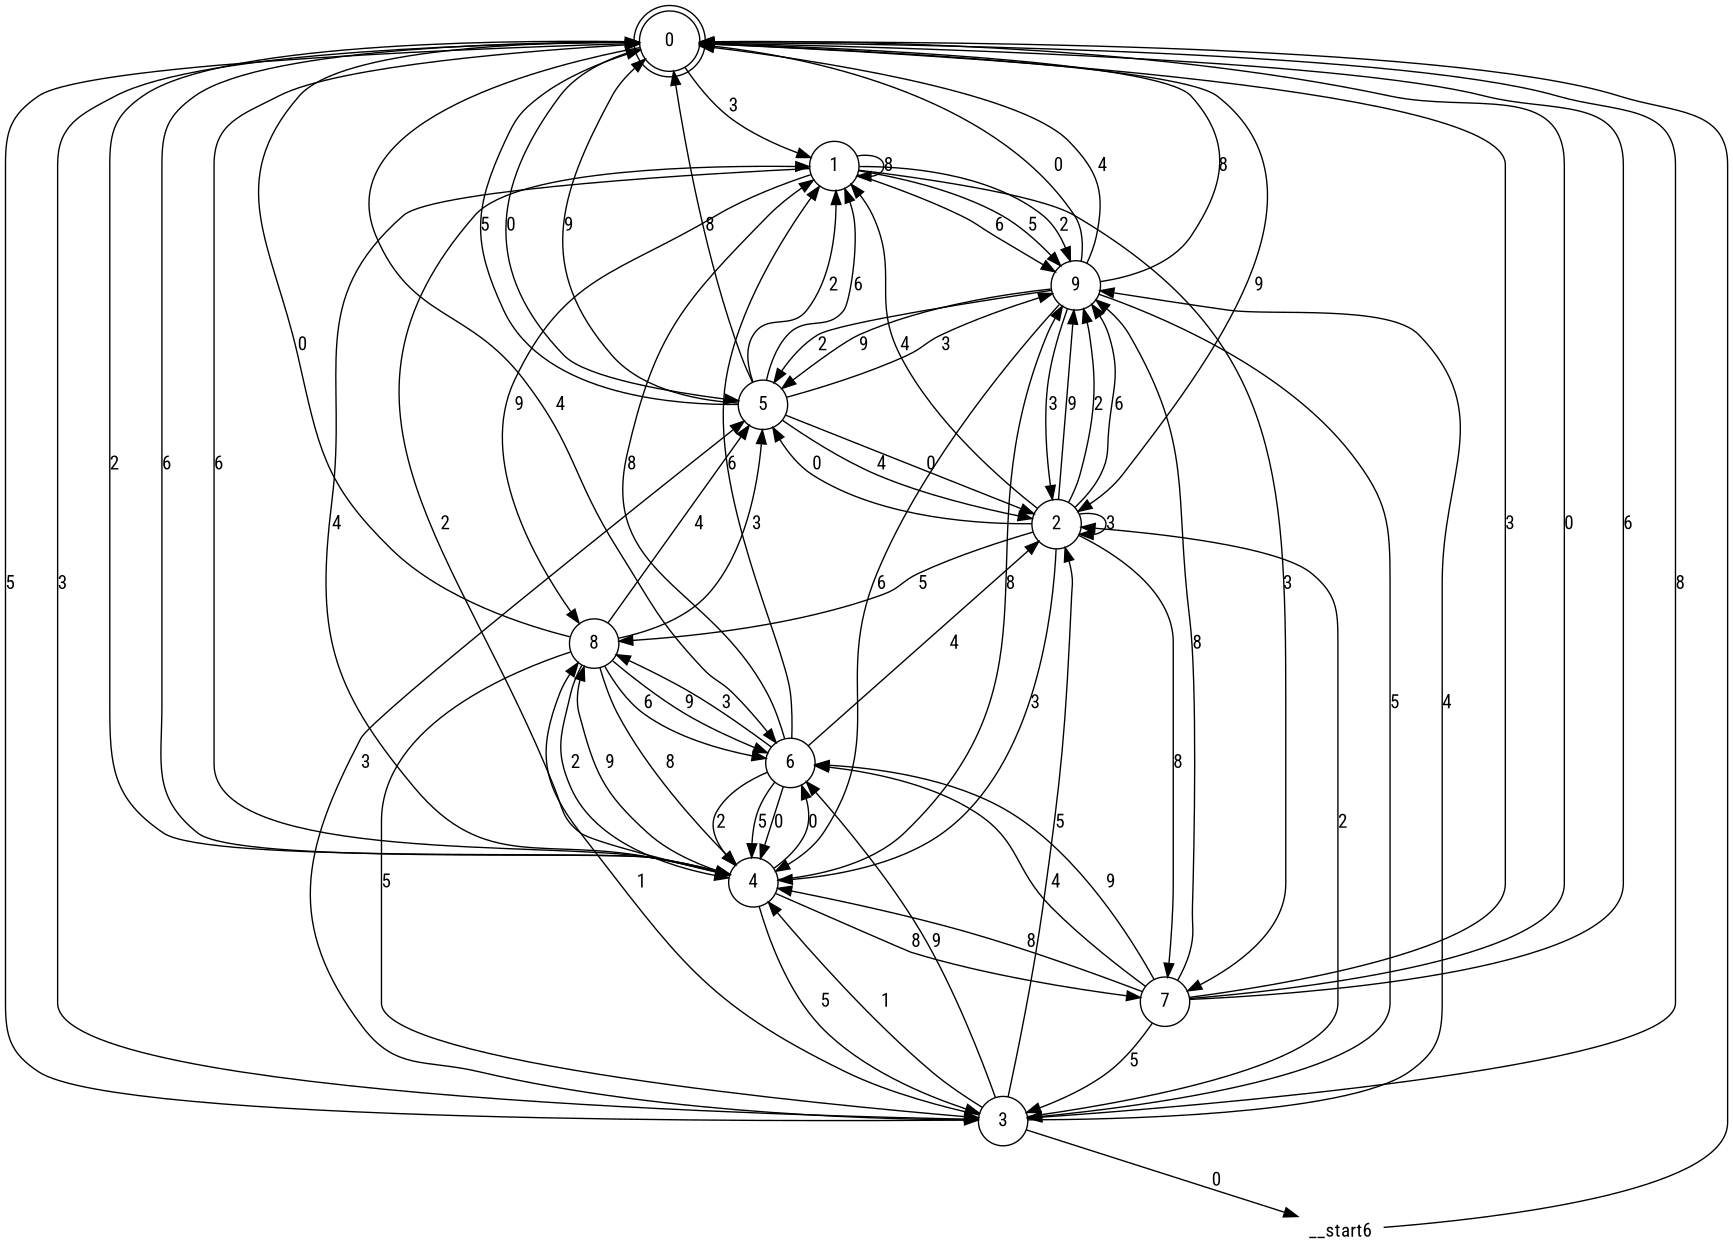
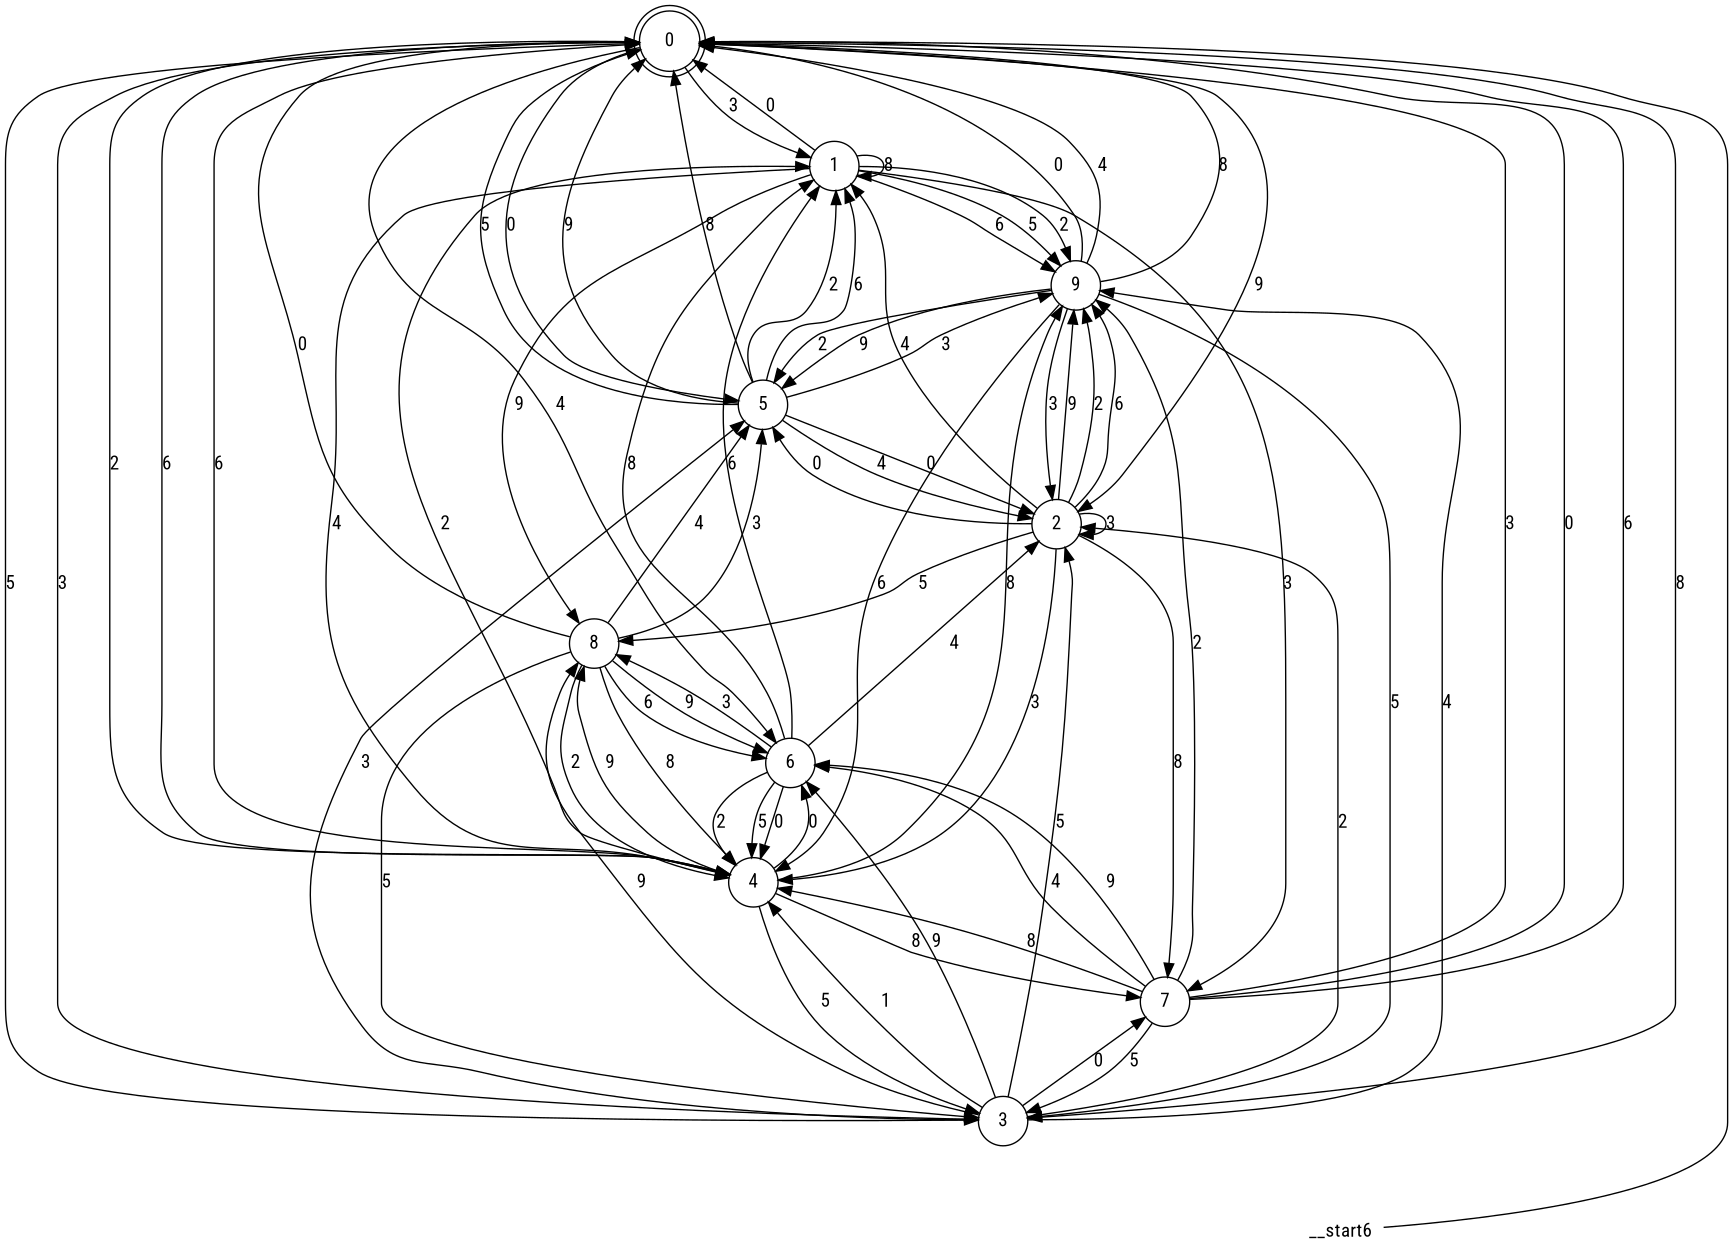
edge "1" -> "0": added, label "0"
edge "7" -> "9": label "8" -> "2"
edge "3" -> "8": label "1" -> "9"
edge "3" -> "__start6": now "3" -> "7"
